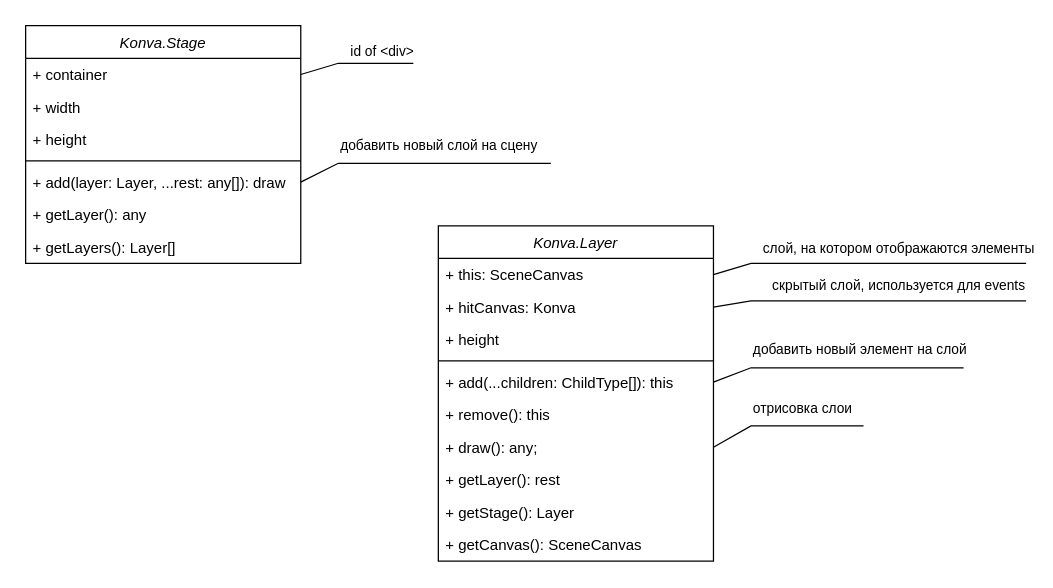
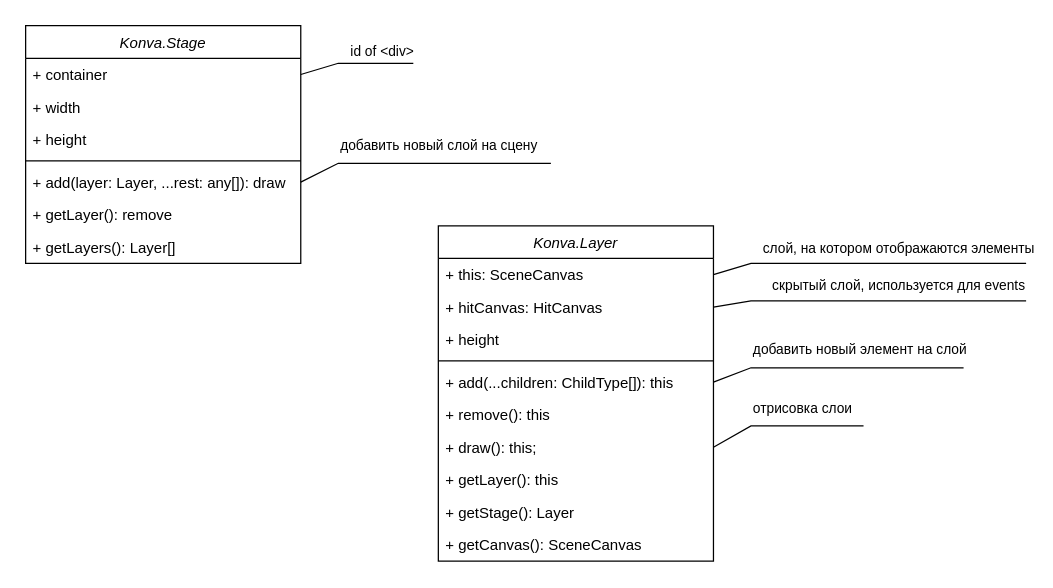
node "+ getLayer(): any": label "+ getLayer(): any" -> "+ getLayer(): remove"
node "+ hitCanvas: Konva": label "+ hitCanvas: Konva" -> "+ hitCanvas: HitCanvas"
node "+ draw(): any;": label "+ draw(): any;" -> "+ draw(): this;"
node "+ getLayer(): rest": label "+ getLayer(): rest" -> "+ getLayer(): this"
